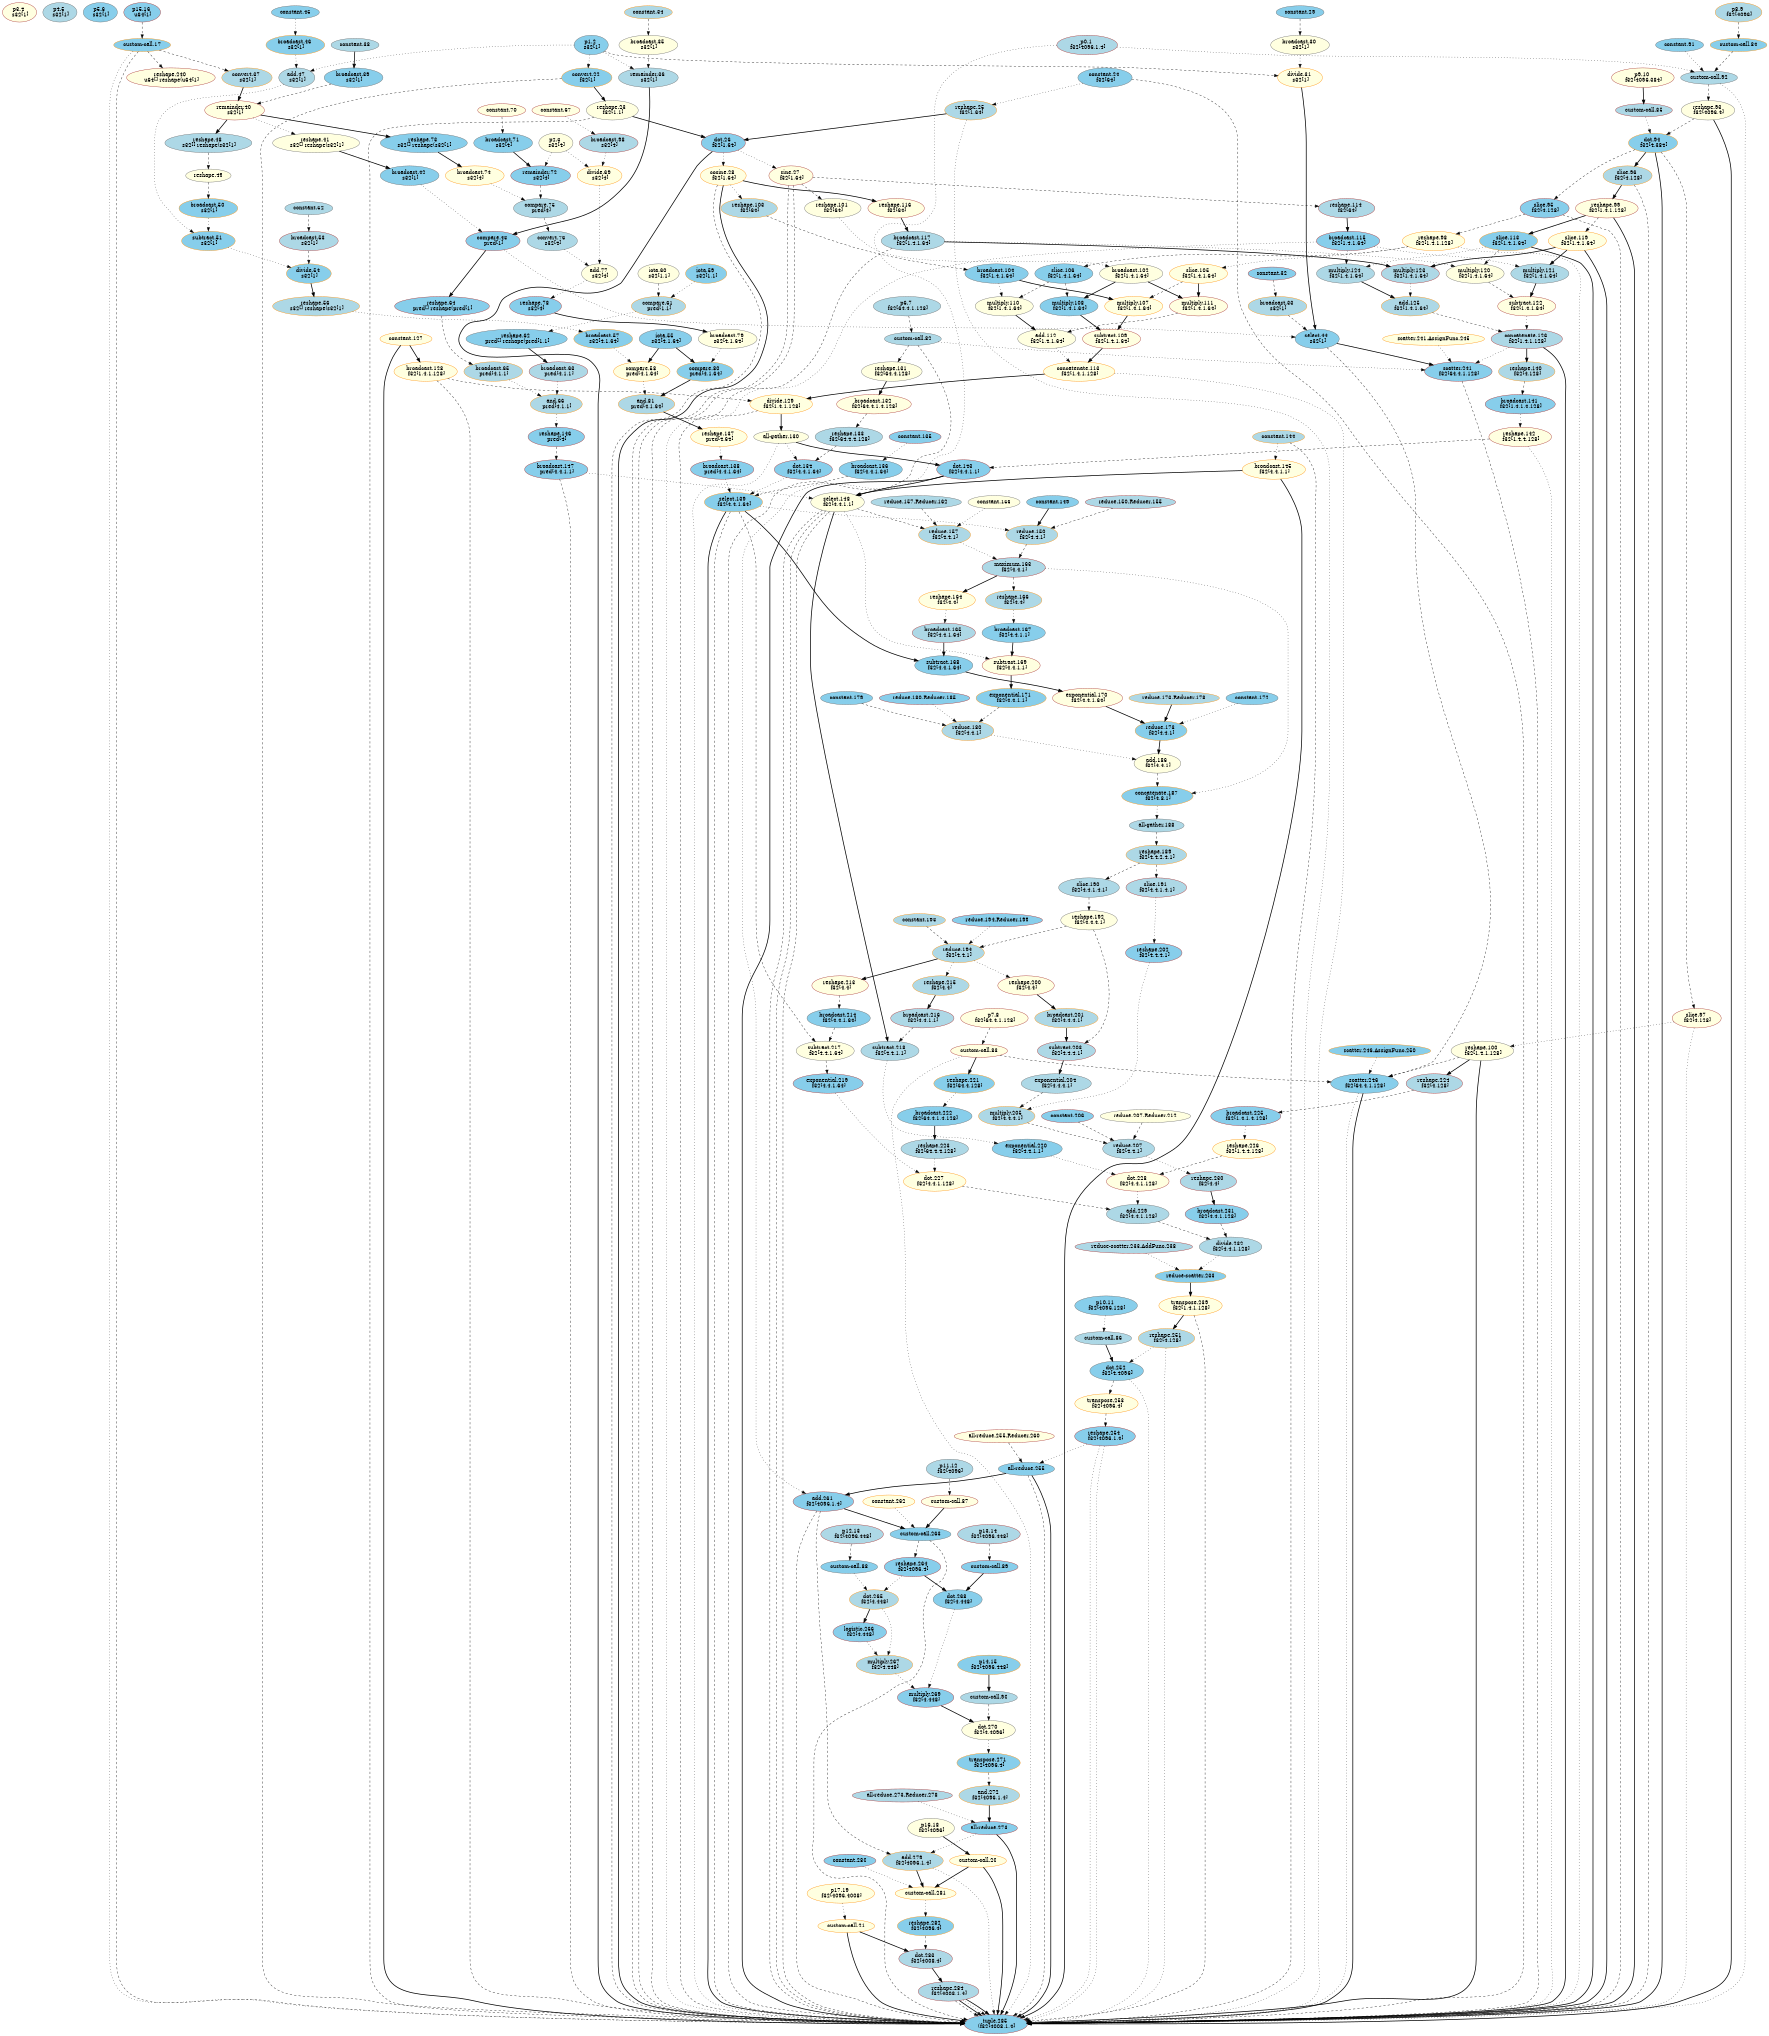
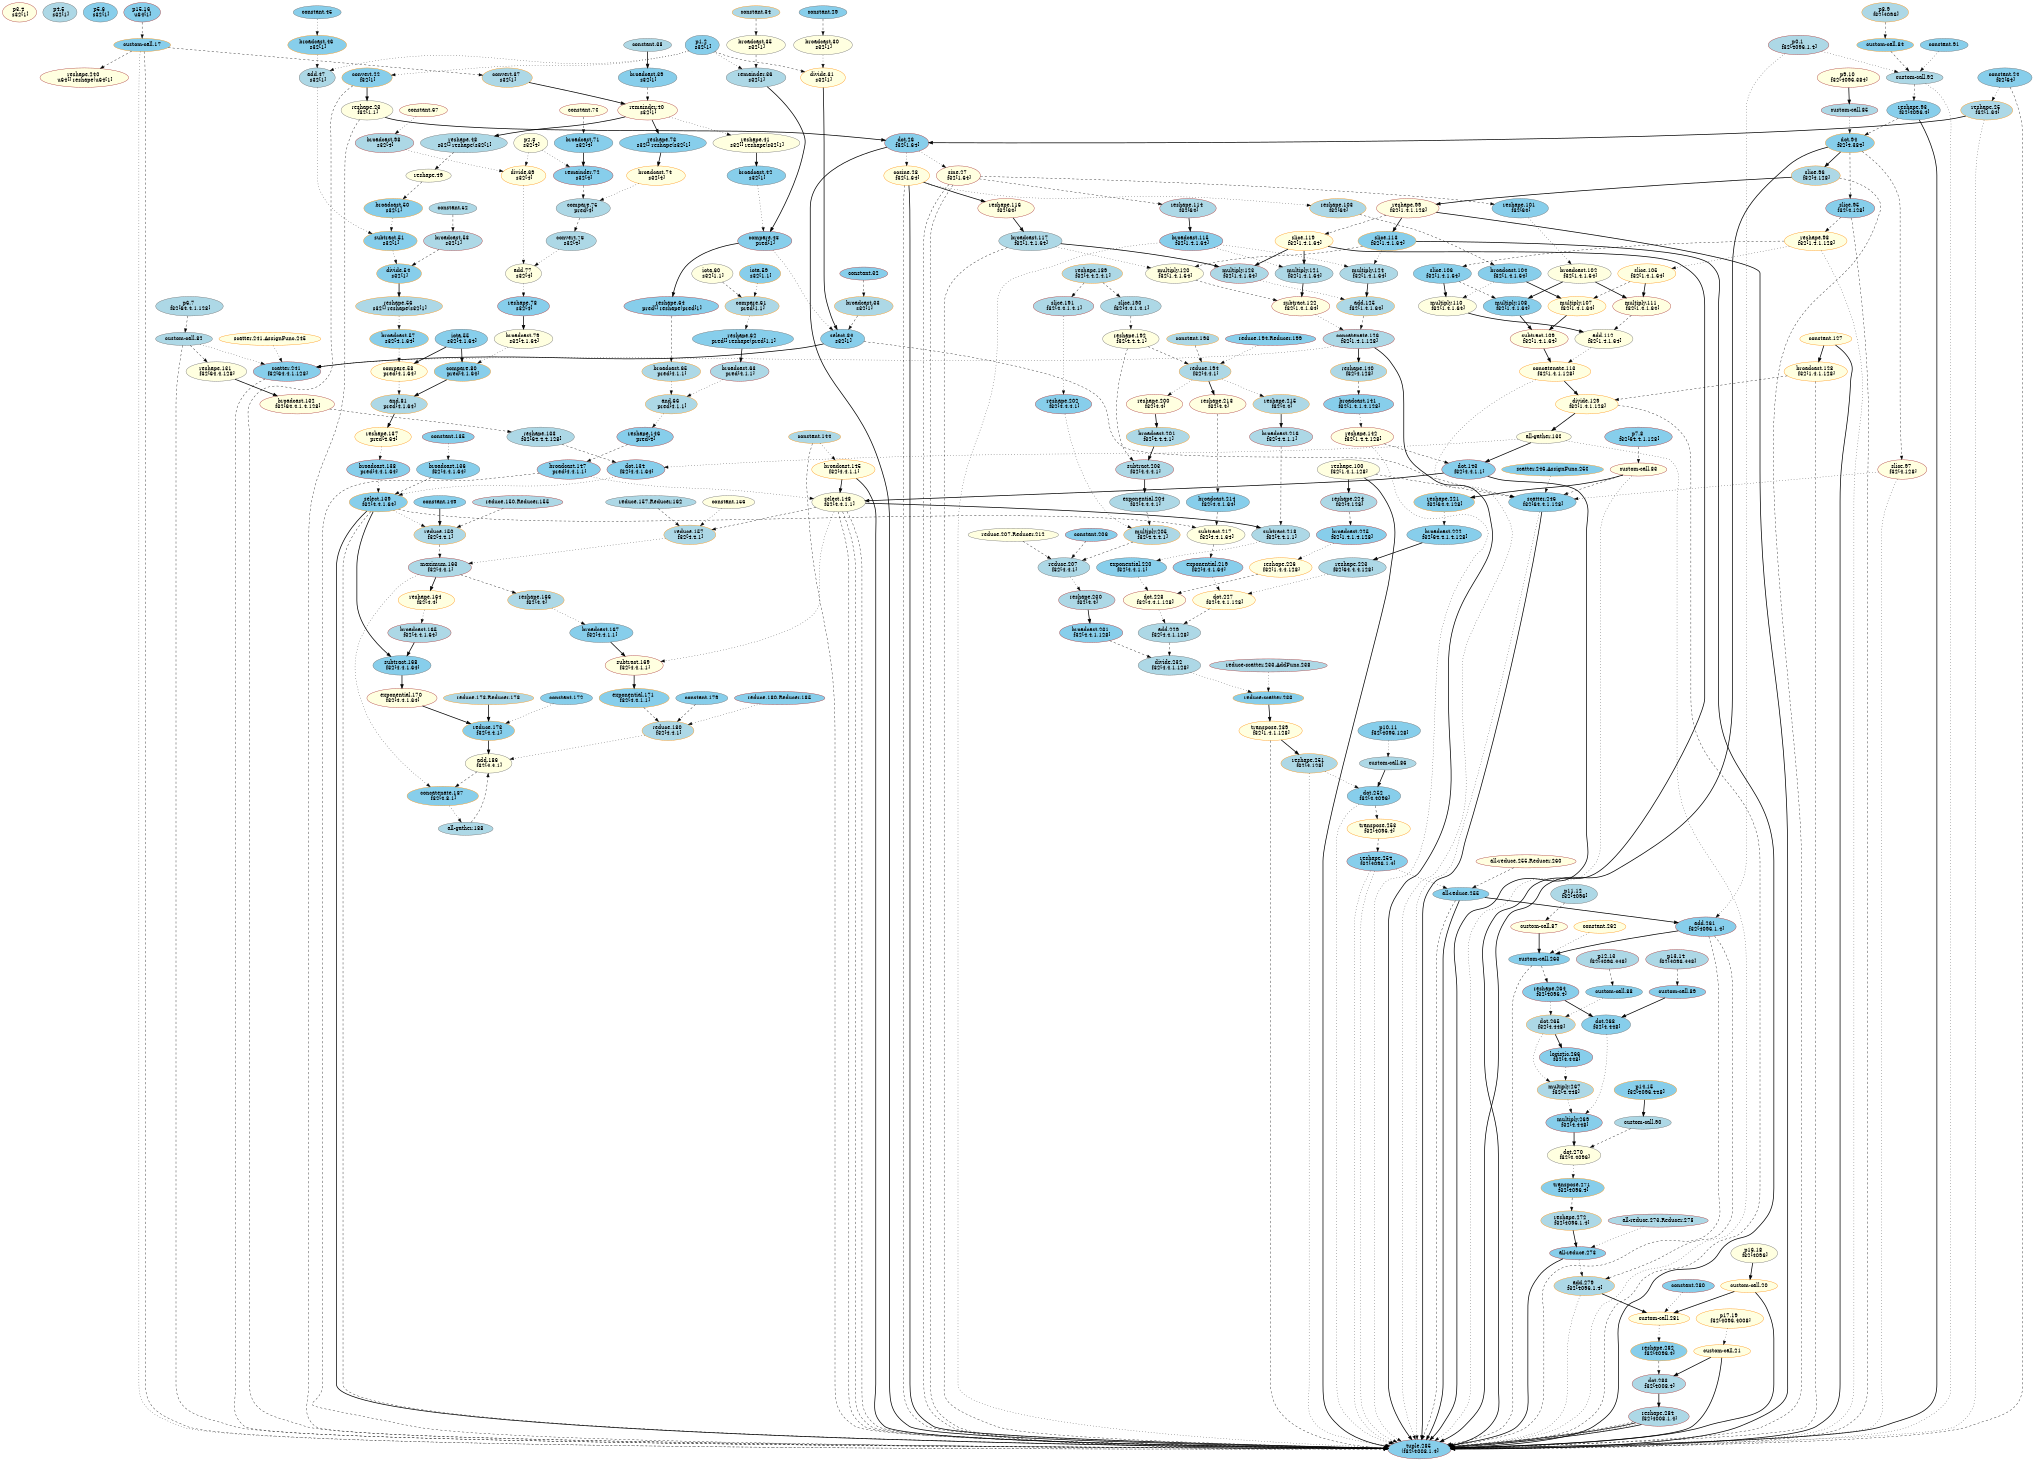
node "reshape.93 f32[4096,4]": fillcolor lightyellow -> skyblue
node "reshape.101 f32[64]": fillcolor lightyellow -> skyblue
edge "slice.106 f32[1,4,1,64]" -> "multiply.110 f32[1,4,1,64]": style dashed -> bold
node "select.44 s32[1]": label "select.44 s32[1]" -> "select.84 s32[1]"
edge "all-gather.188" -> "reshape.189 f32[4,4,2,4,1]": now "all-gather.188" -> "add.186 f32[4,4,1]"
node "p7.8 f32[64,4,1,128]": fillcolor lightyellow -> skyblue
edge "slice.97 f32[4,128]" -> "reshape.100 f32[1,4,1,128]": now "slice.97 f32[4,128]" -> "scatter.246 f32[64,4,1,128]"
node "and.272 f32[4096,1,4]": label "and.272 f32[4096,1,4]" -> "reshape.272 f32[4096,1,4]"
